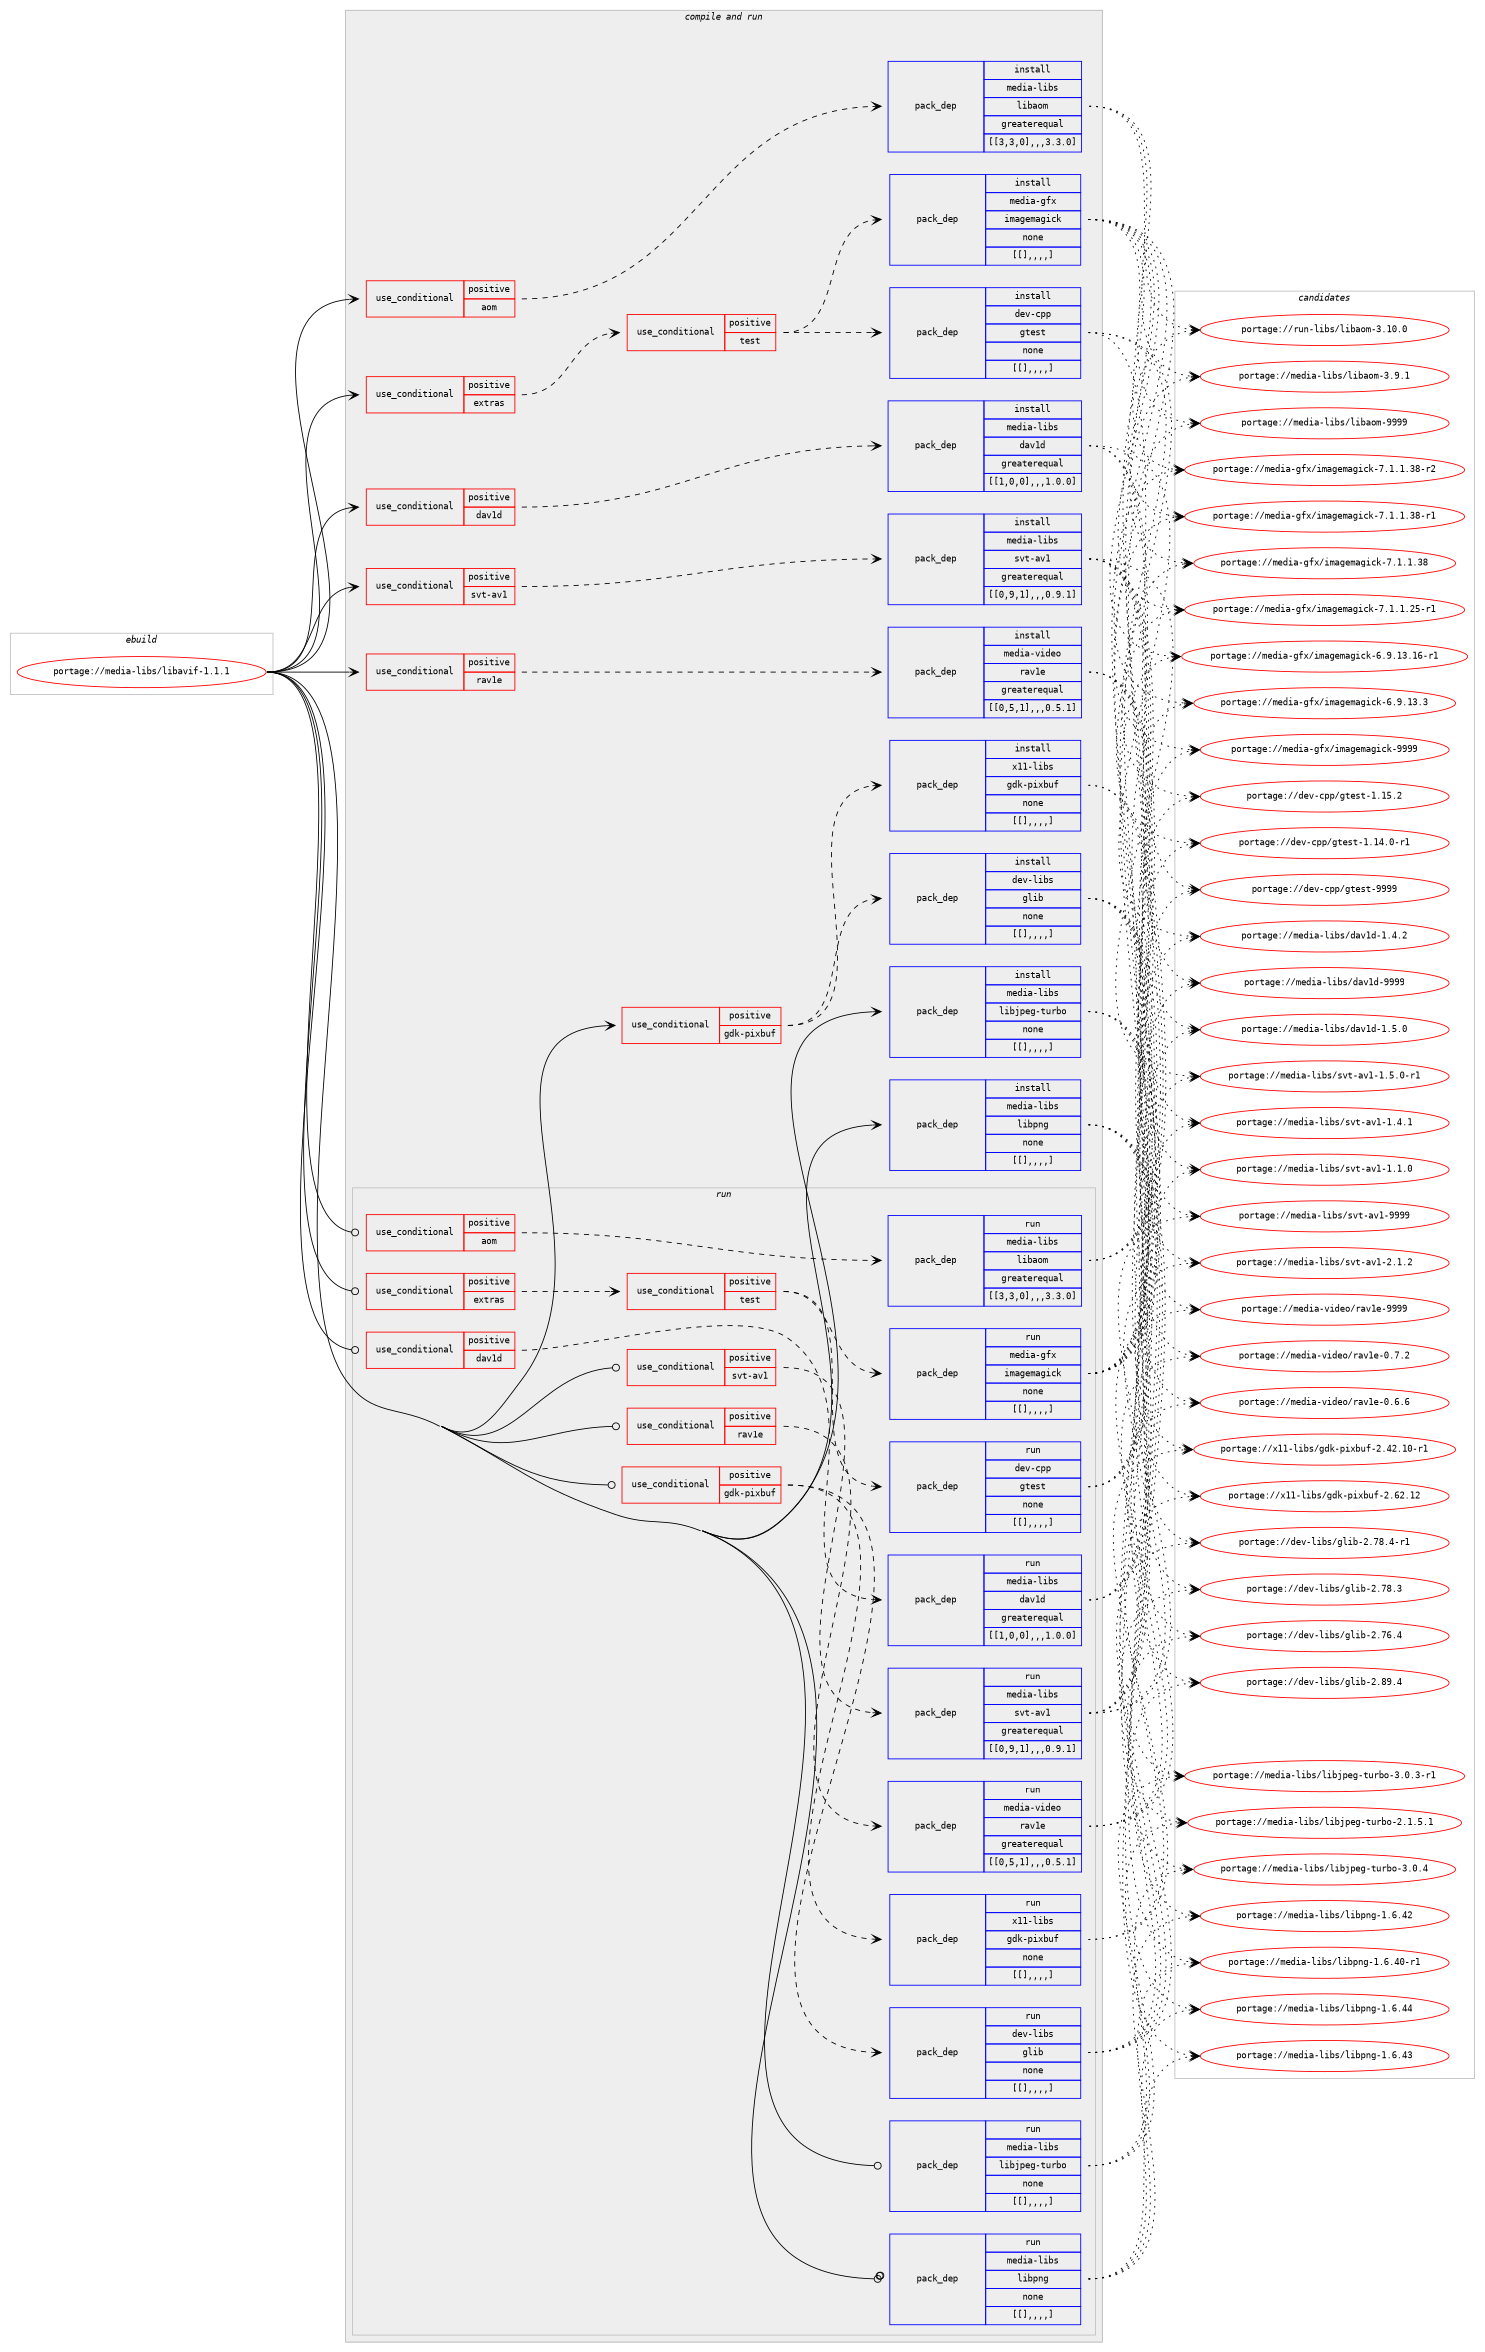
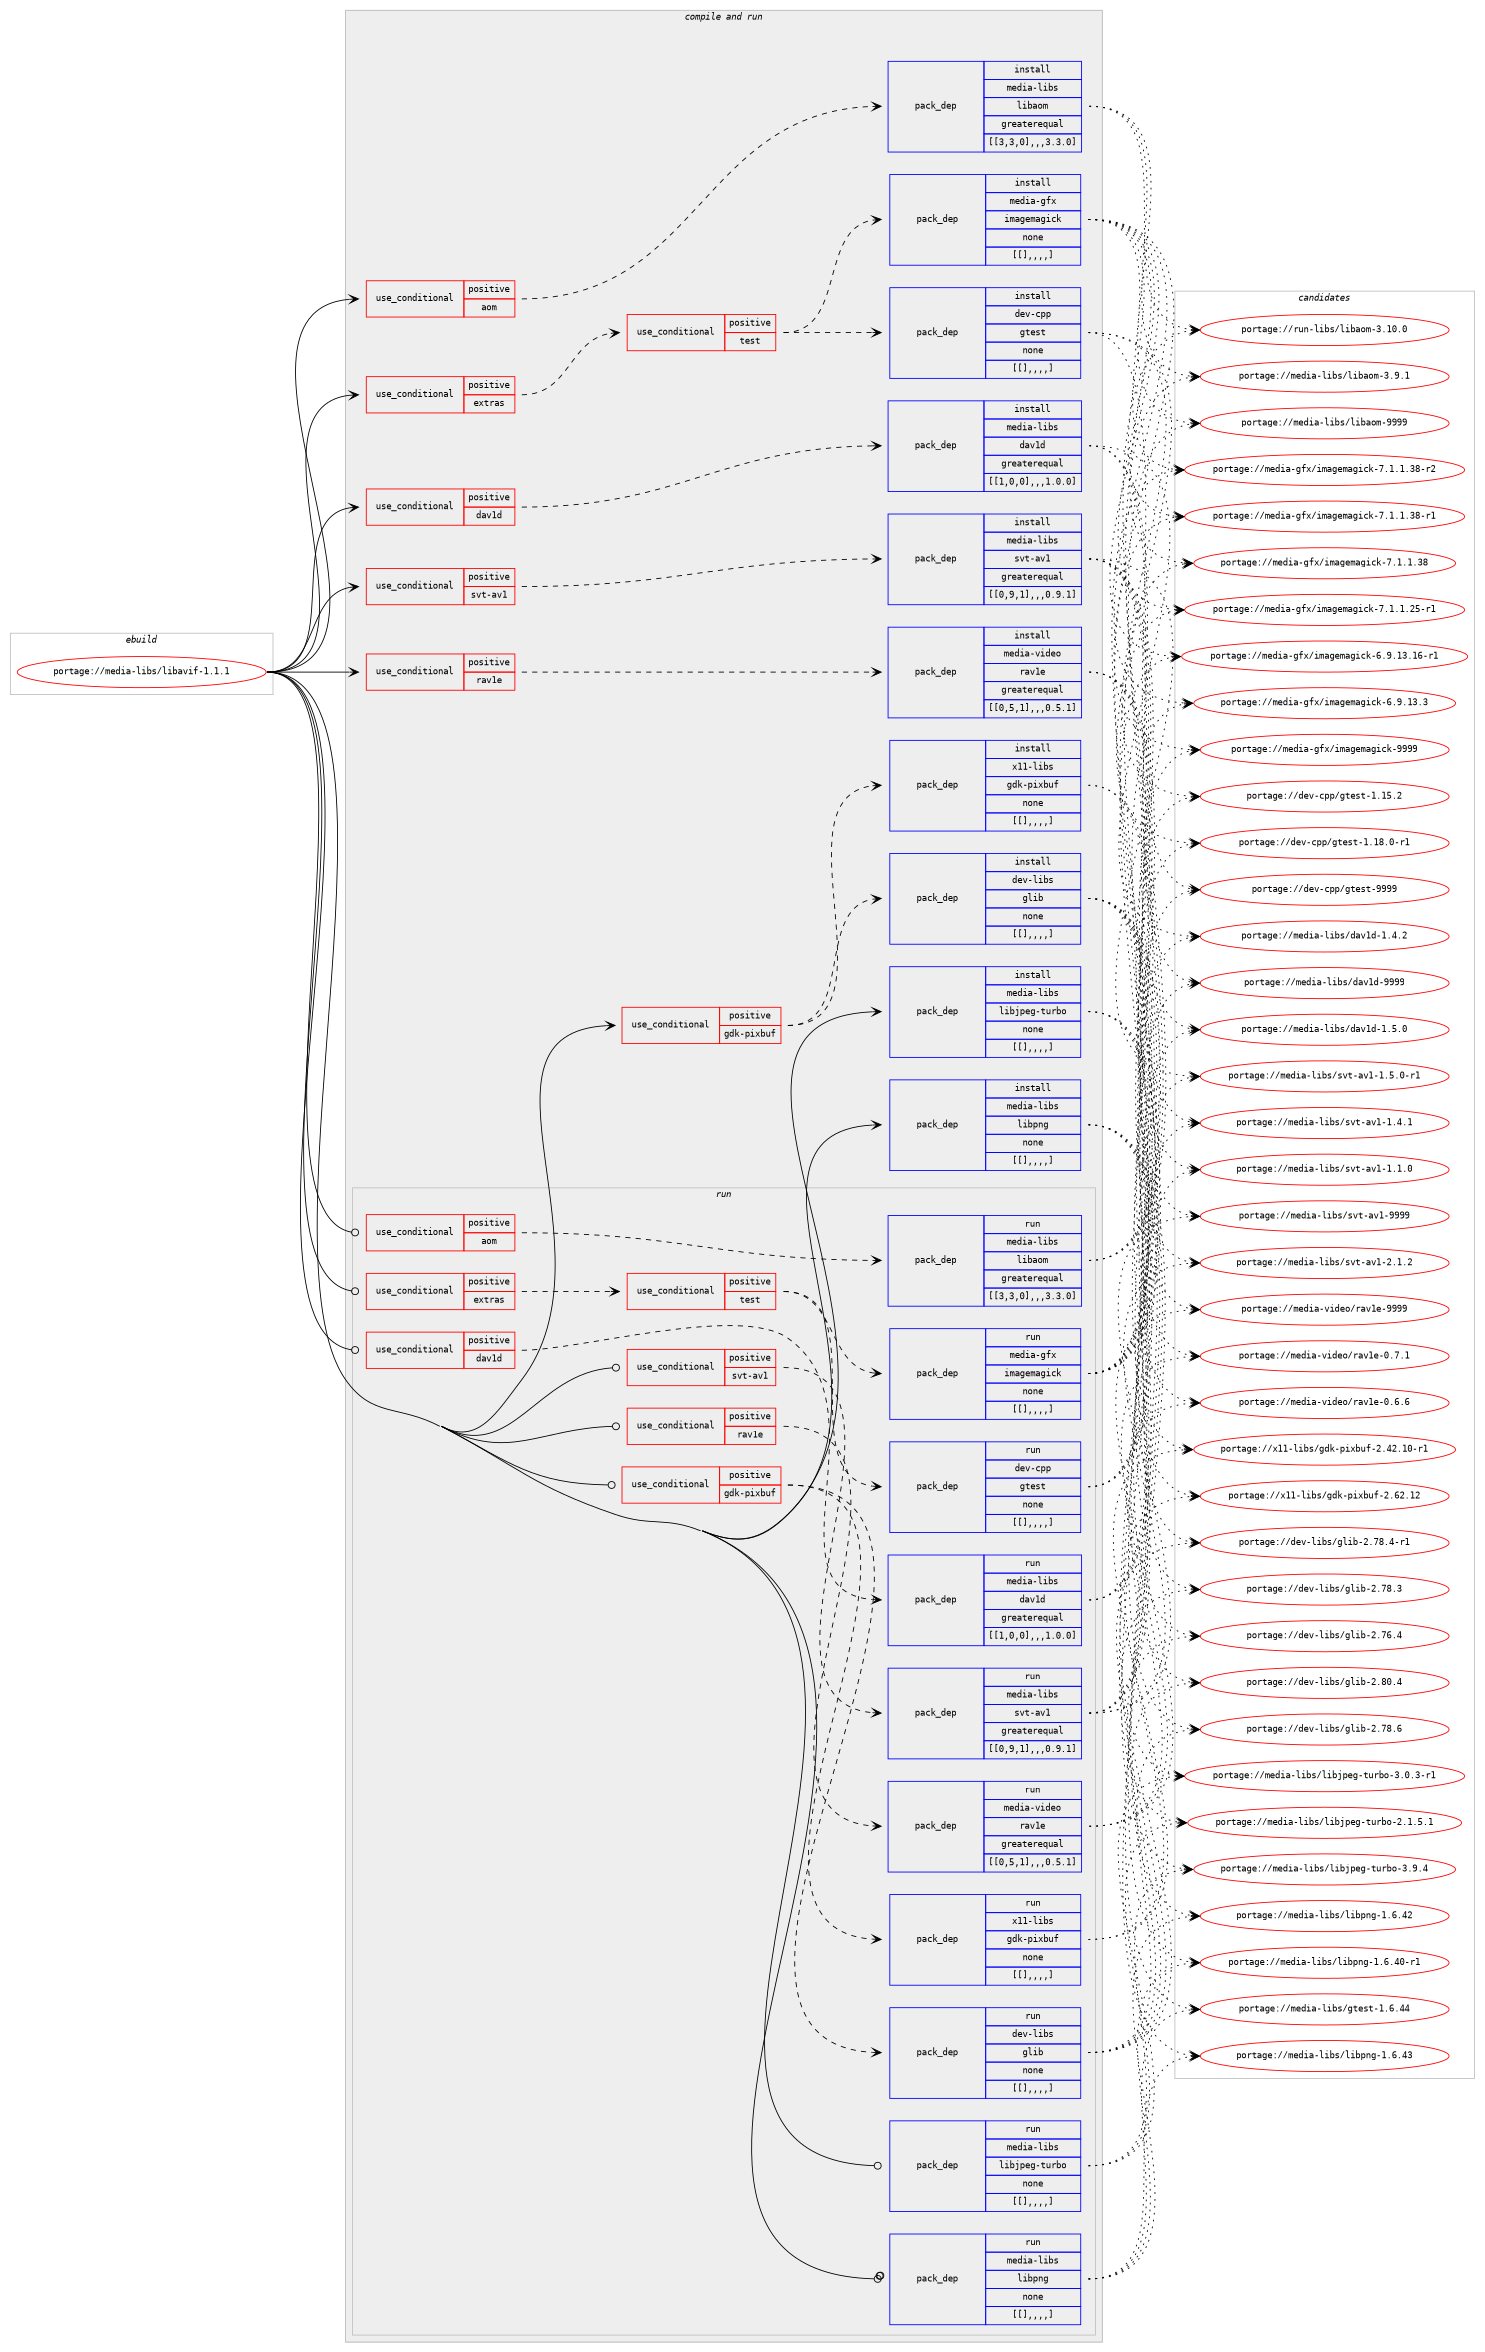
node "portage://dev-cpp/gtest-1.14.0-r1": label "portage://dev-cpp/gtest-1.14.0-r1" -> "portage://dev-cpp/gtest-1.18.0-r1"
node "portage://media-video/rav1e-0.7.2": label "portage://media-video/rav1e-0.7.2" -> "portage://media-video/rav1e-0.7.1"
node "portage://dev-libs/glib-2.89.4": label "portage://dev-libs/glib-2.89.4" -> "portage://dev-libs/glib-2.80.4"
node "portage://dev-libs/glib-2.78.6": added
node "portage://media-libs/libjpeg-turbo-3.0.4": label "portage://media-libs/libjpeg-turbo-3.0.4" -> "portage://media-libs/libjpeg-turbo-3.9.4"
node "portage://media-libs/libpng-1.6.44": label "portage://media-libs/libpng-1.6.44" -> "portage://media-libs/gtest-1.6.44"
